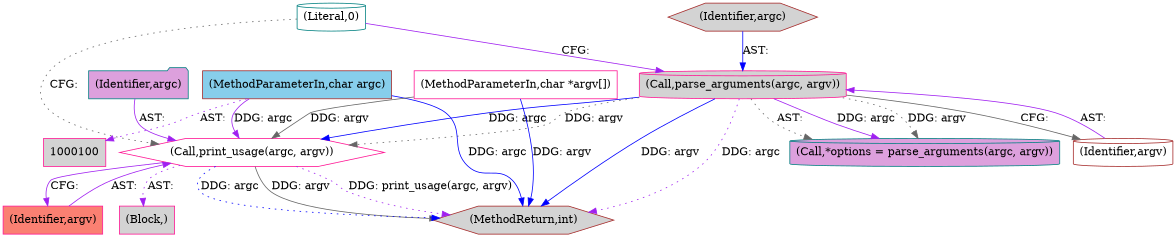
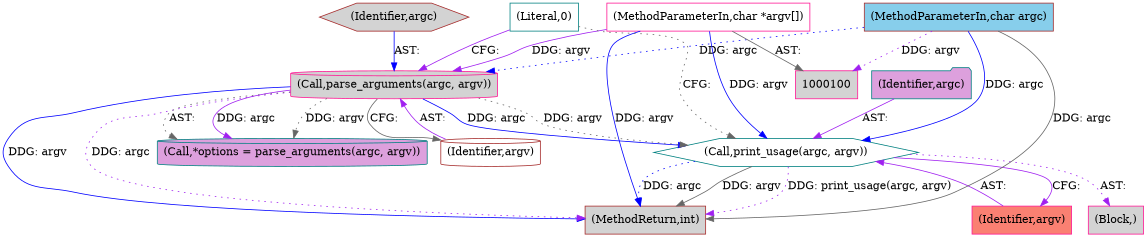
node "(Literal,0)": shape cylinder -> box
edge "(MethodParameterIn,char *argv[])" -> "(Call,parse_arguments(argc, argv))": added, label "DDG: argv"
edge "(MethodParameterIn,char argc)" -> "(Call,parse_arguments(argc, argv))": added, label "DDG: argc"
edge "(MethodParameterIn,char *argv[])" -> "1000100": added, label "AST:"
edge "(MethodParameterIn,char *argv[])" -> "(Call,print_usage(argc, argv))": color gray40 -> blue
edge "(MethodParameterIn,char argc)" -> "(Call,print_usage(argc, argv))": color purple -> blue
edge "(MethodParameterIn,char argc)" -> "1000100": label "AST: " -> "DDG: argv"
edge "(MethodParameterIn,char argc)" -> "(MethodReturn,int)": color blue -> gray40
node "(Call,print_usage(argc, argv))": color deeppink -> teal
node "(MethodReturn,int)": shape hexagon -> box
